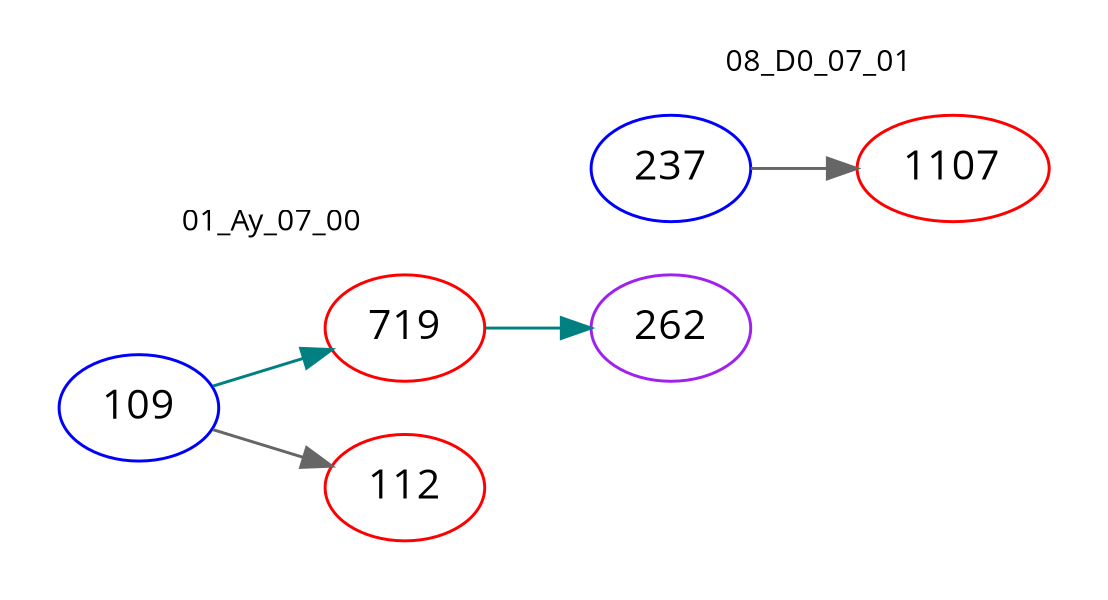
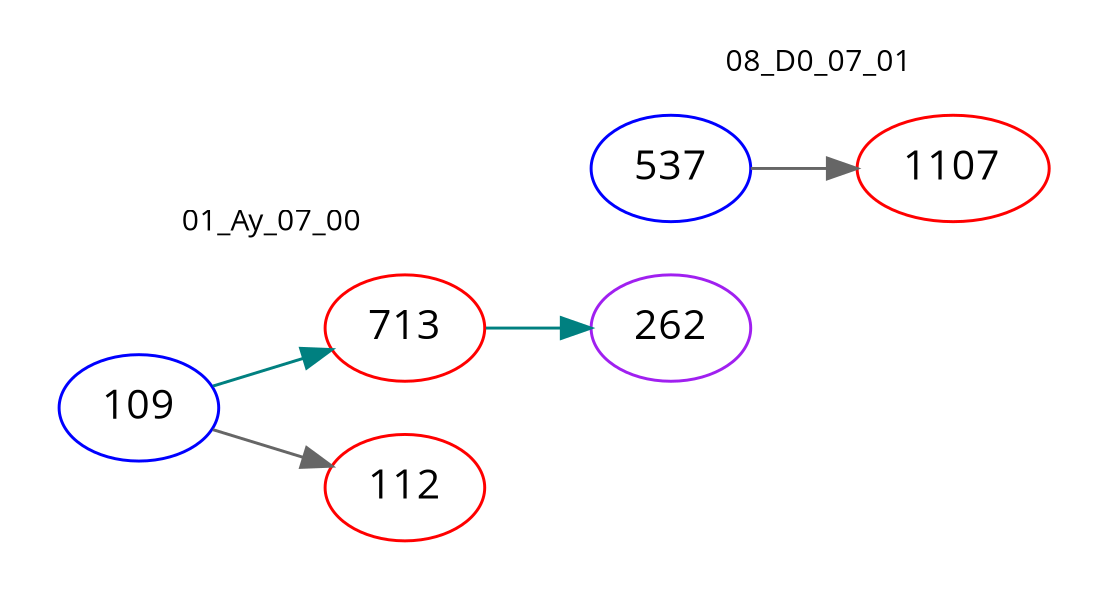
node "237": label "237" -> "537"
node "719": label "719" -> "713"
